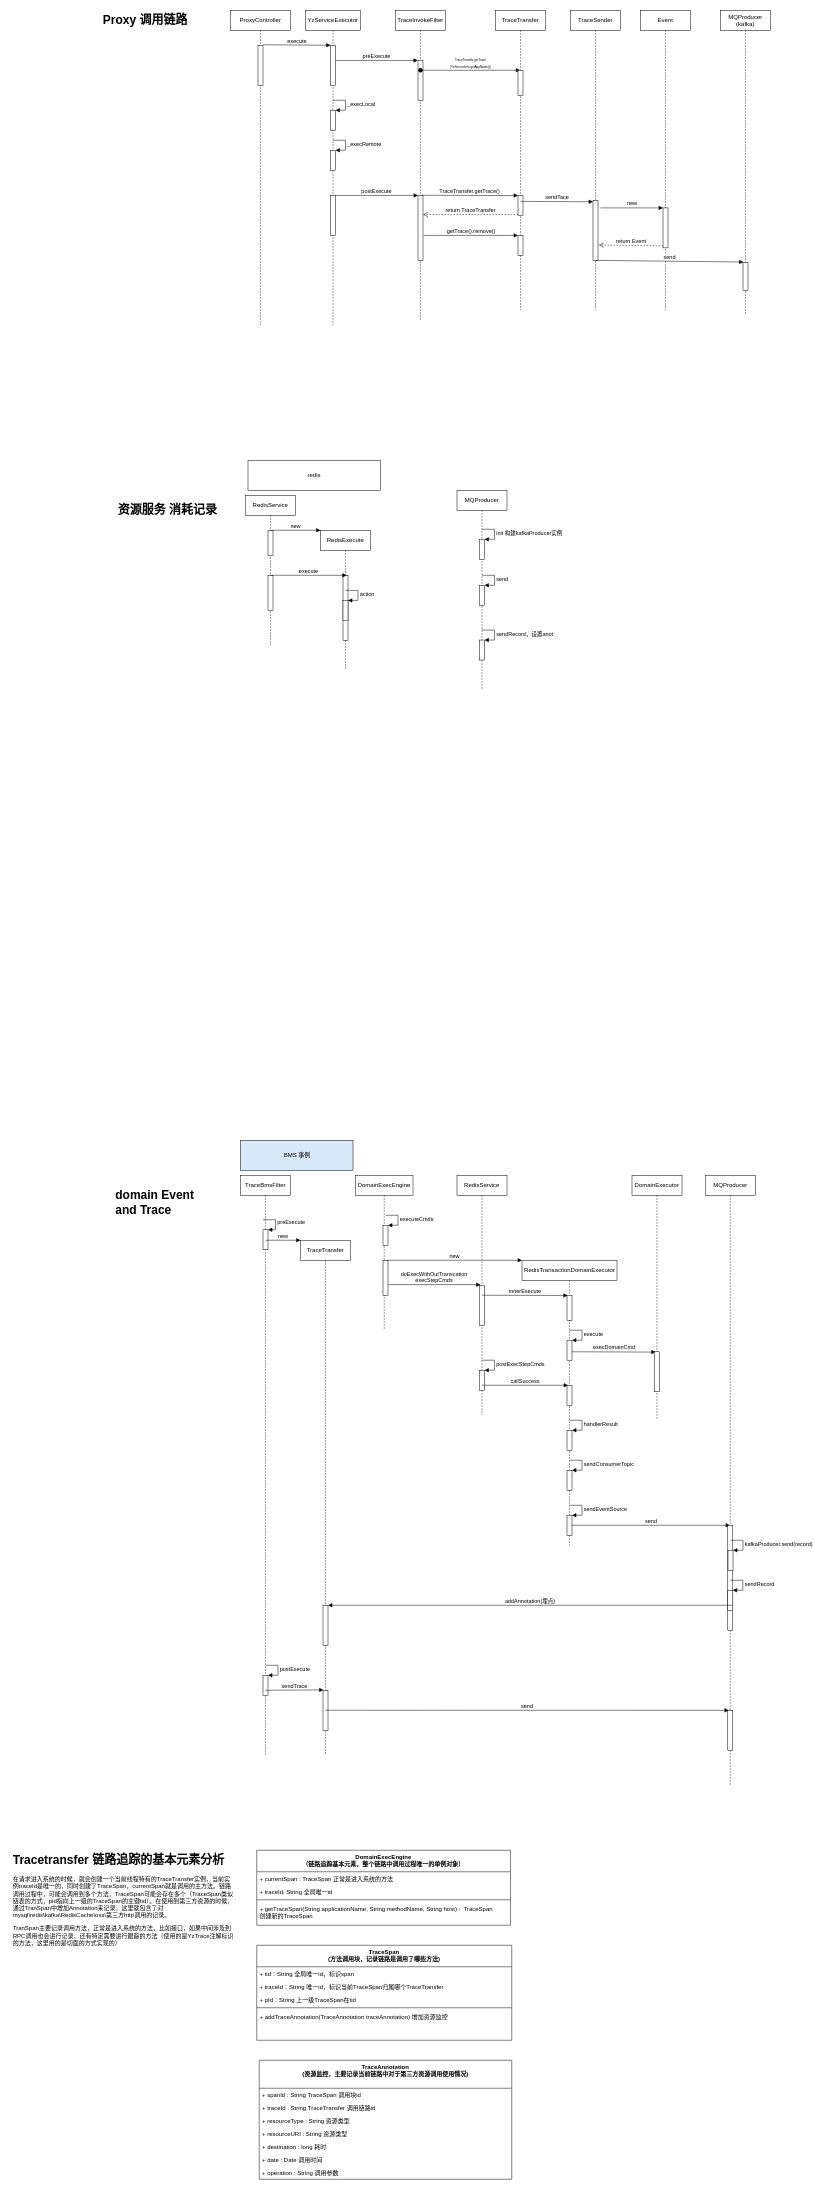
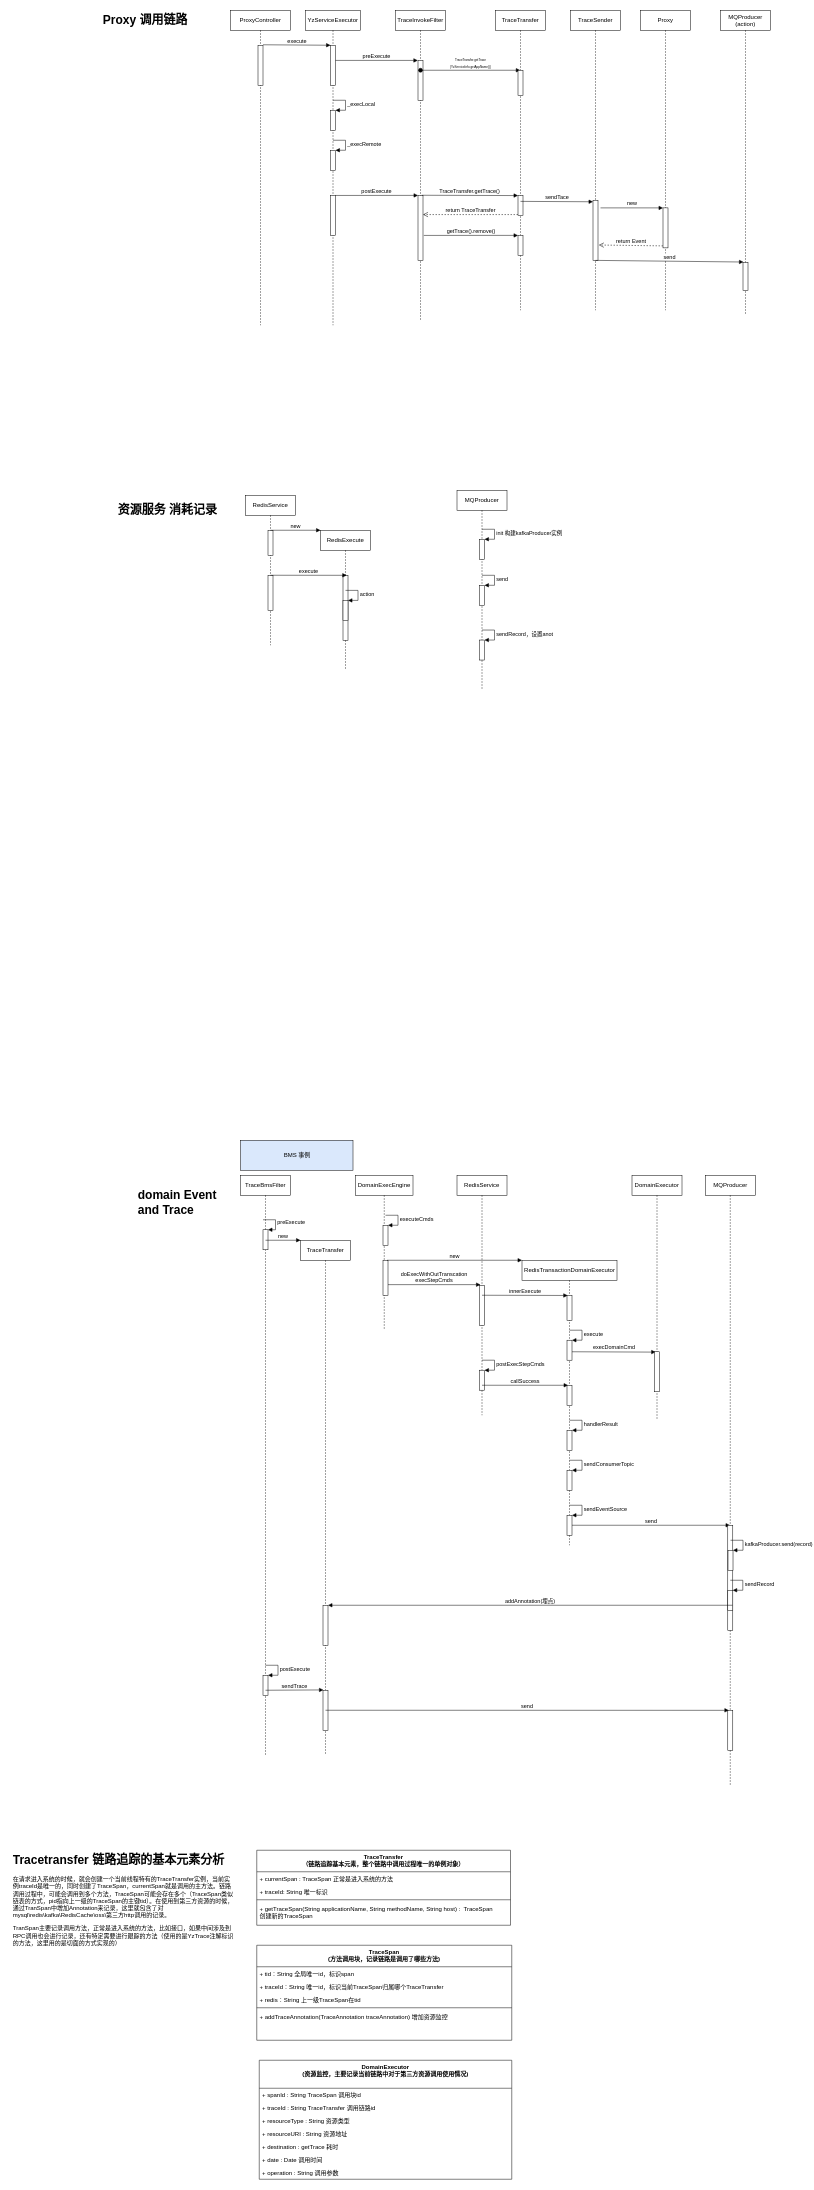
node "Event": label "Event" -> "Proxy"
node "MQProducer (kafka)": label "MQProducer (kafka)" -> "MQProducer (action)"
node "redis": removed
node "domain Event and Trace": moved (165, 1215) -> (188, 1215)
node "DomainExecEngine （链路追踪基本元素，整个链路中调用过程唯一的单例对象）": label "DomainExecEngine （链路追踪基本元素，整个链路中调用过程唯一的单例对象）" -> "TraceTransfer （链路追踪基本元素，整个链路中调用过程唯一的单例对象）"
node "+ traceId: String 全局唯一id": label "+ traceId: String 全局唯一id" -> "+ traceId: String 唯一标识"
node "+ pId：String 上一级TraceSpan在tid": label "+ pId：String 上一级TraceSpan在tid" -> "+ redis：String 上一级TraceSpan在tid"
node "TraceAnnotation (资源监控，主要记录当前链路中对于第三方资源调用使用情况)": label "TraceAnnotation (资源监控，主要记录当前链路中对于第三方资源调用使用情况)" -> "DomainExecutor (资源监控，主要记录当前链路中对于第三方资源调用使用情况)"
node "+ resourceURI : String 资源类型": label "+ resourceURI : String 资源类型" -> "+ resourceURI : String 资源地址"
node "+ destination : long 耗时": label "+ destination : long 耗时" -> "+ destination : getTrace 耗时"
